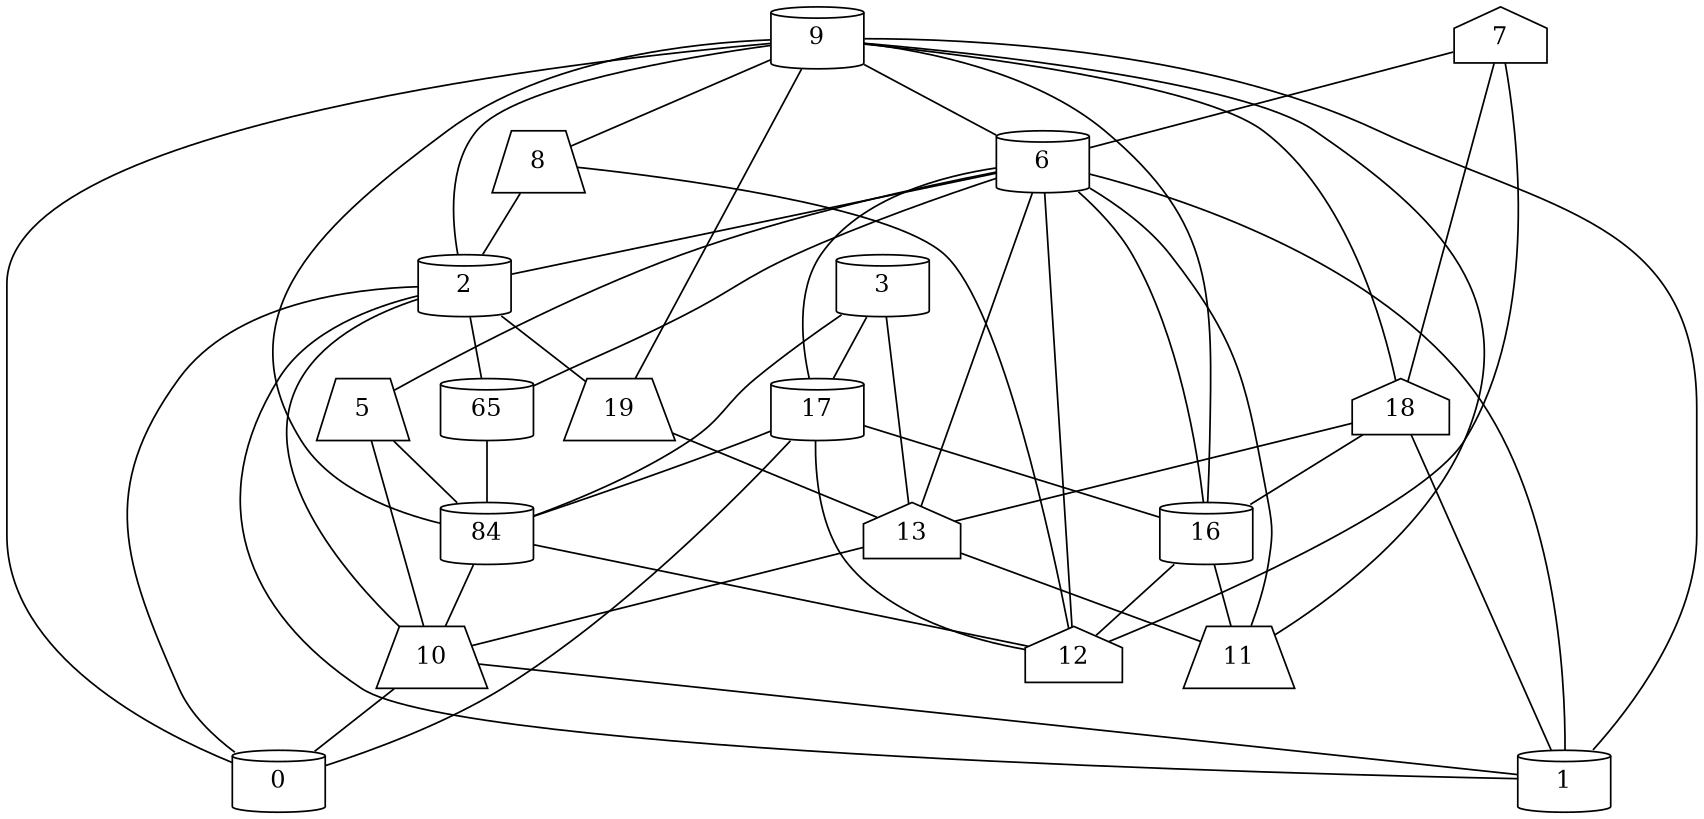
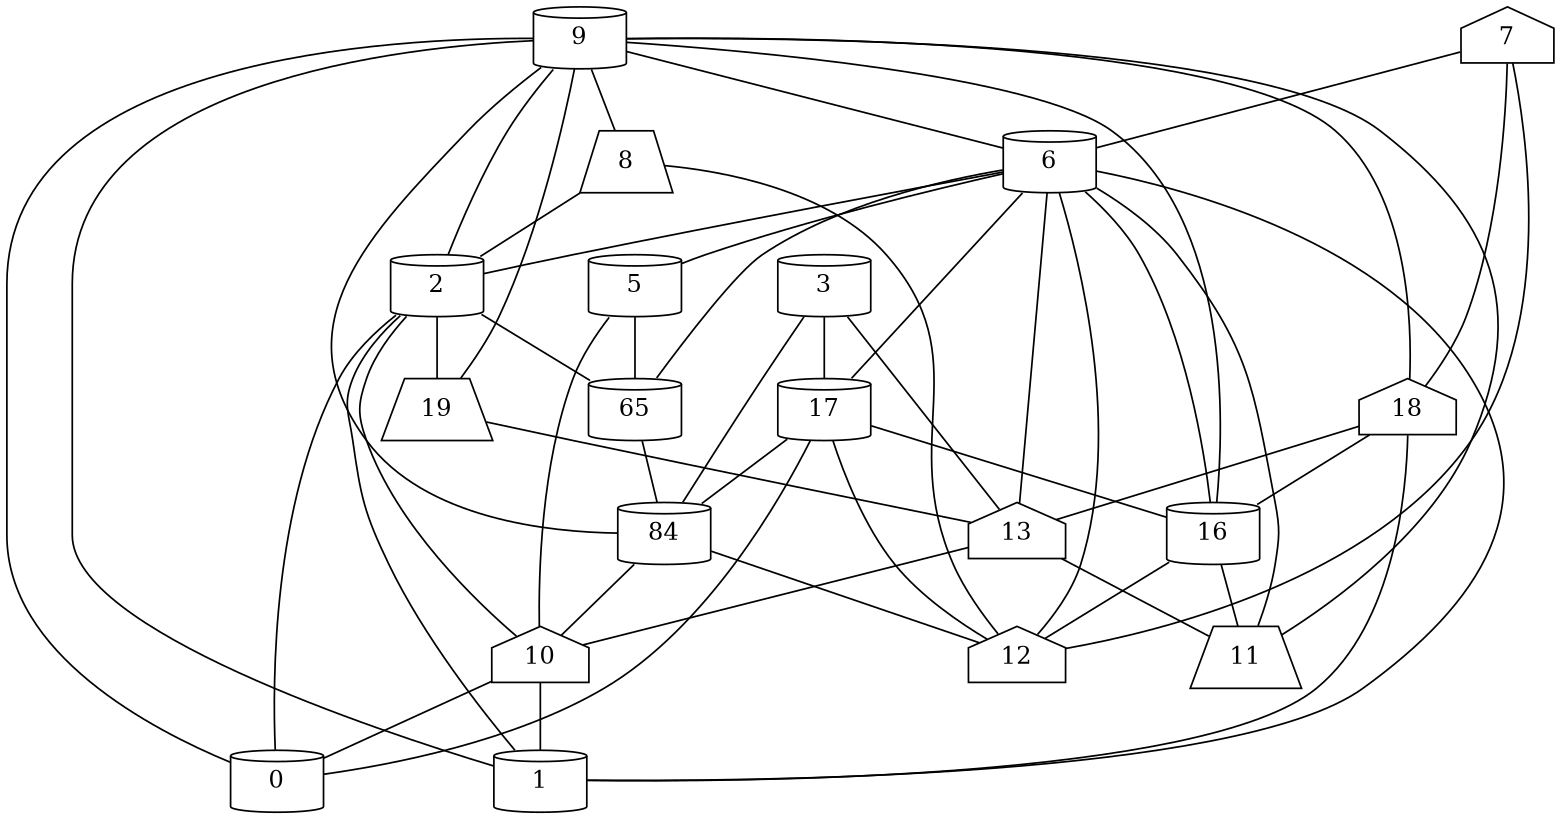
node "5": shape trapezium -> cylinder
edge "5" -- "84": now "5" -- "65"
node "10": shape trapezium -> house
